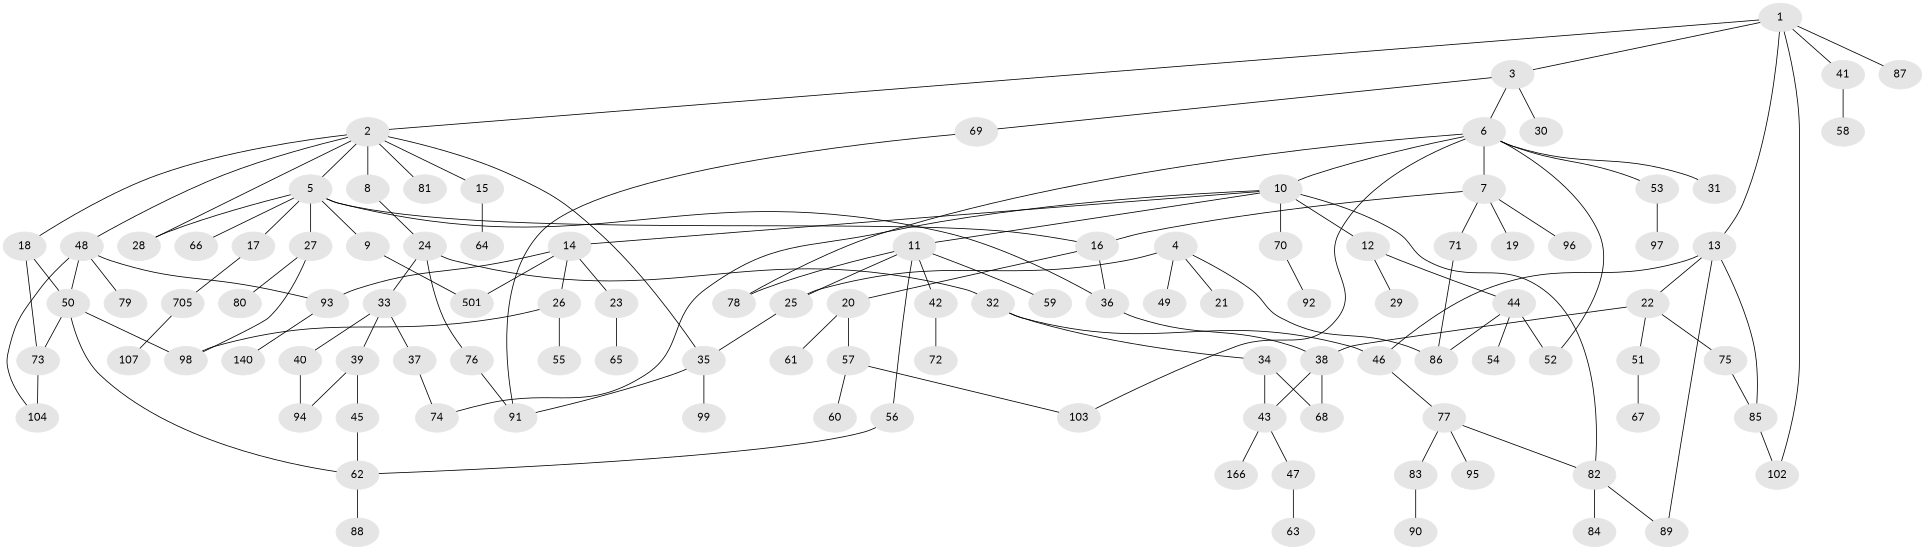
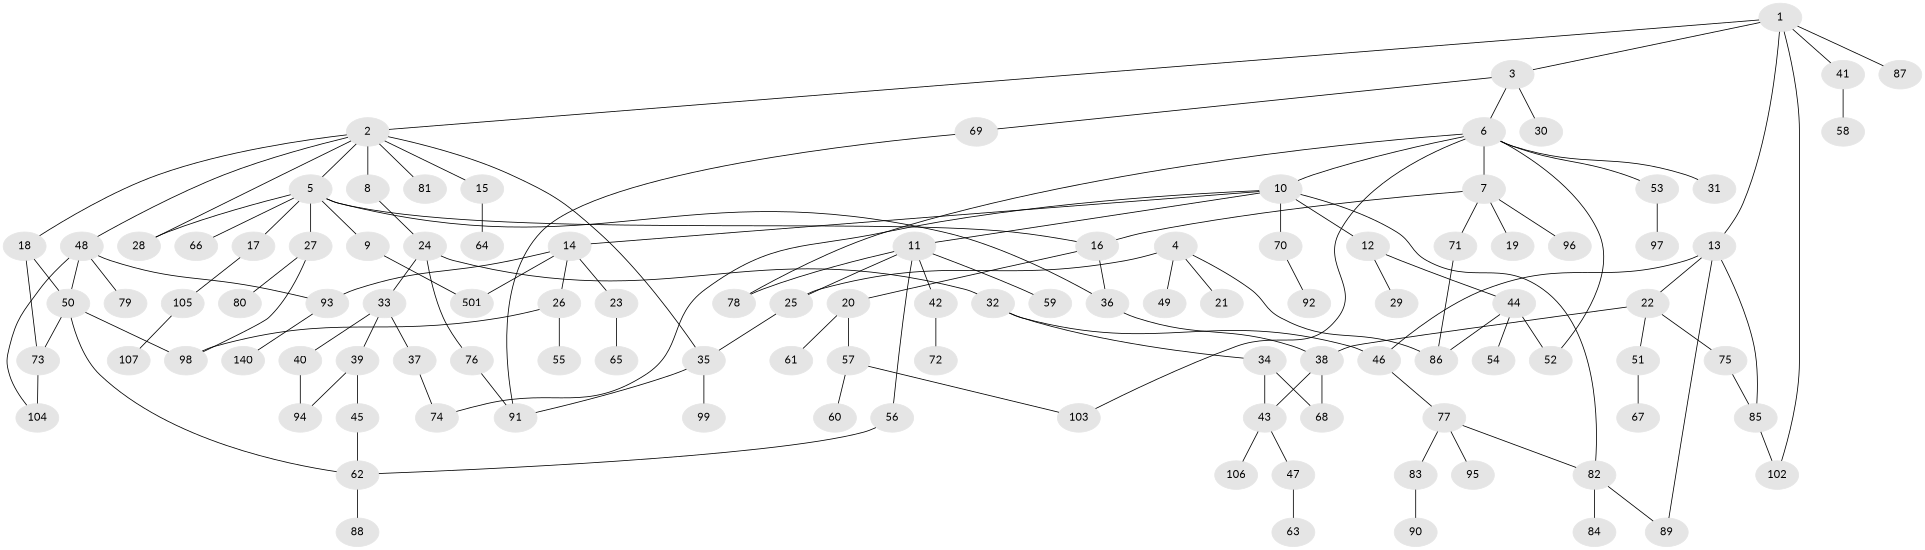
node "705": label "705" -> "105"
node "166": label "166" -> "106"
